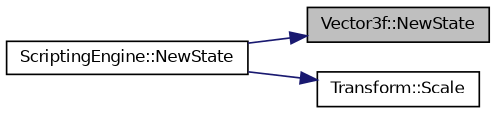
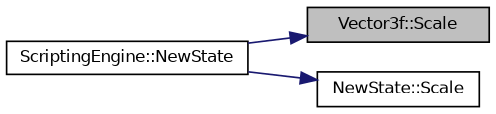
node "Vector3f::NewState": label "Vector3f::NewState" -> "Vector3f::Scale"
node "Transform::Scale": label "Transform::Scale" -> "NewState::Scale"
